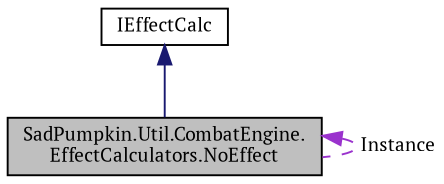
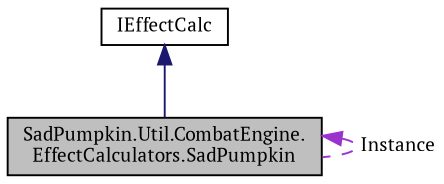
node "SadPumpkin.Util.CombatEngine. EffectCalculators.NoEffect": label "SadPumpkin.Util.CombatEngine. EffectCalculators.NoEffect" -> "SadPumpkin.Util.CombatEngine. EffectCalculators.SadPumpkin"
